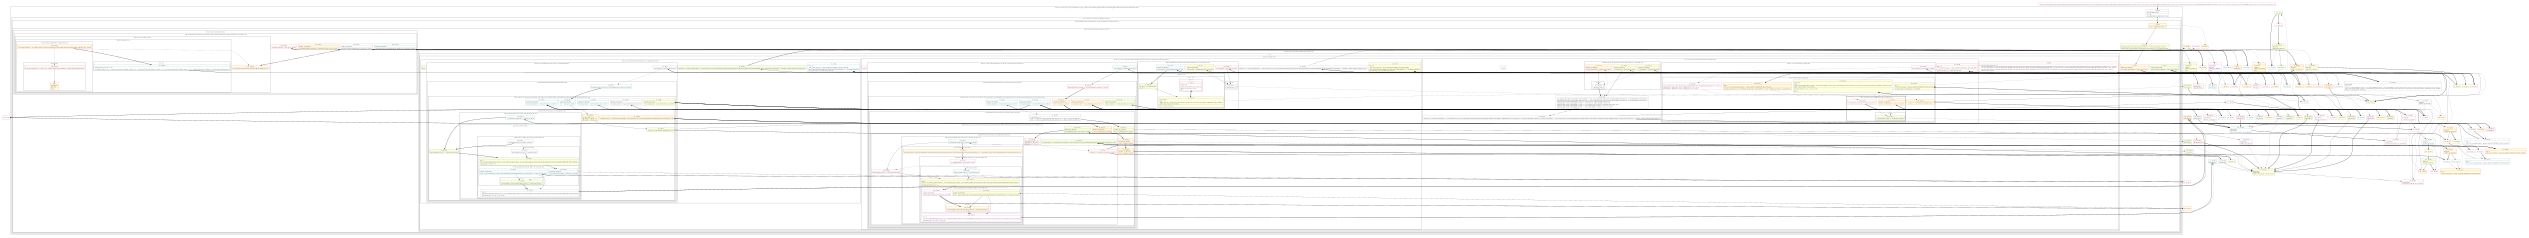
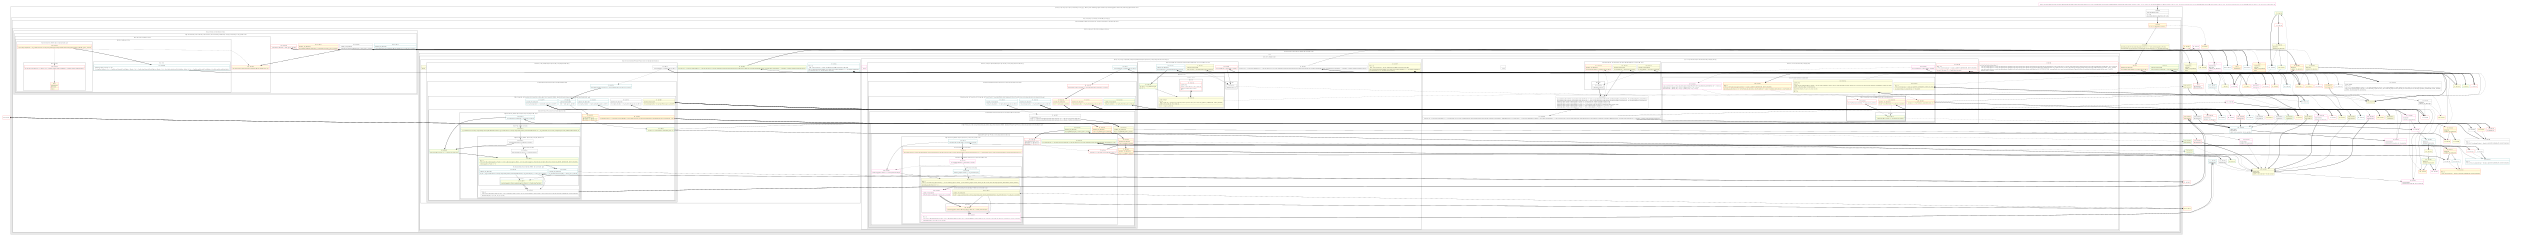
edge "75: 0x0174" -> "80: 0x01a7": now "79: 0x01a5" -> "80: 0x01a7"
node "39: 0x00c5": added
node "33: 0x00ab": removed
